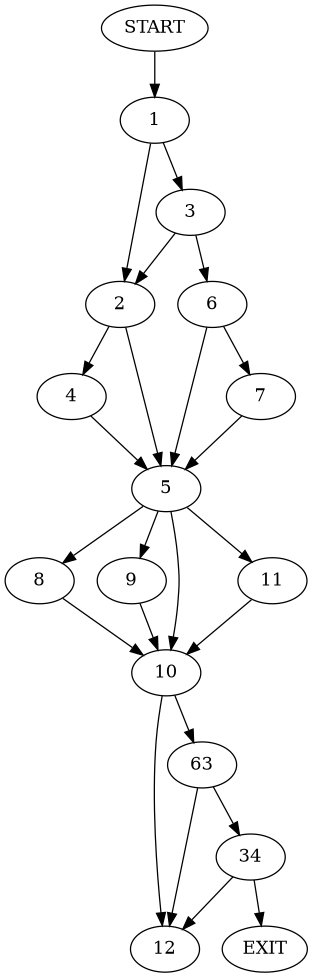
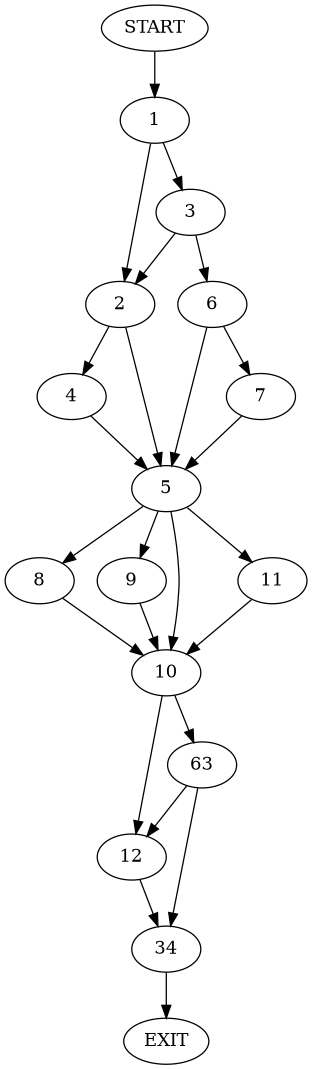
edge "34" -> "12": reversed
